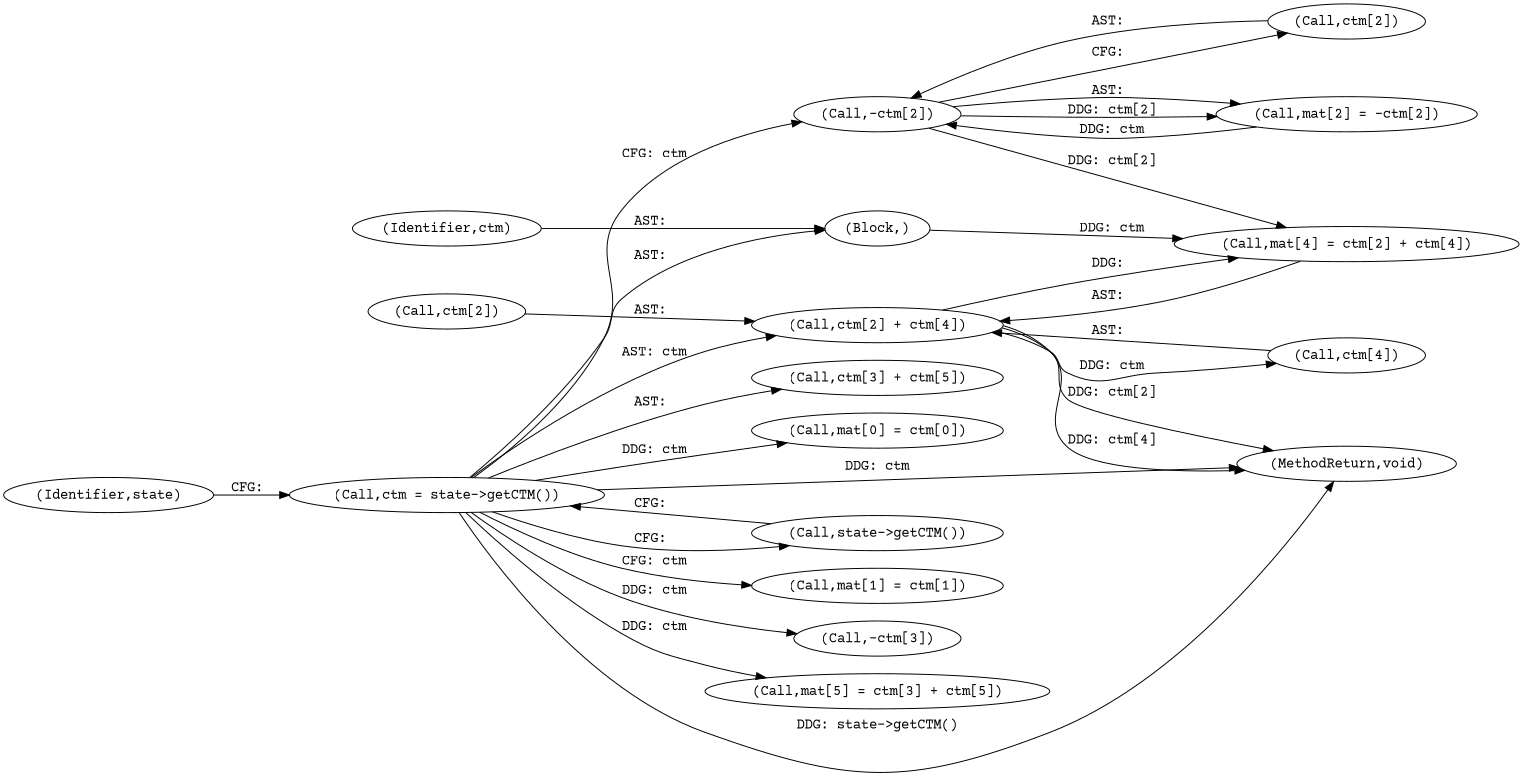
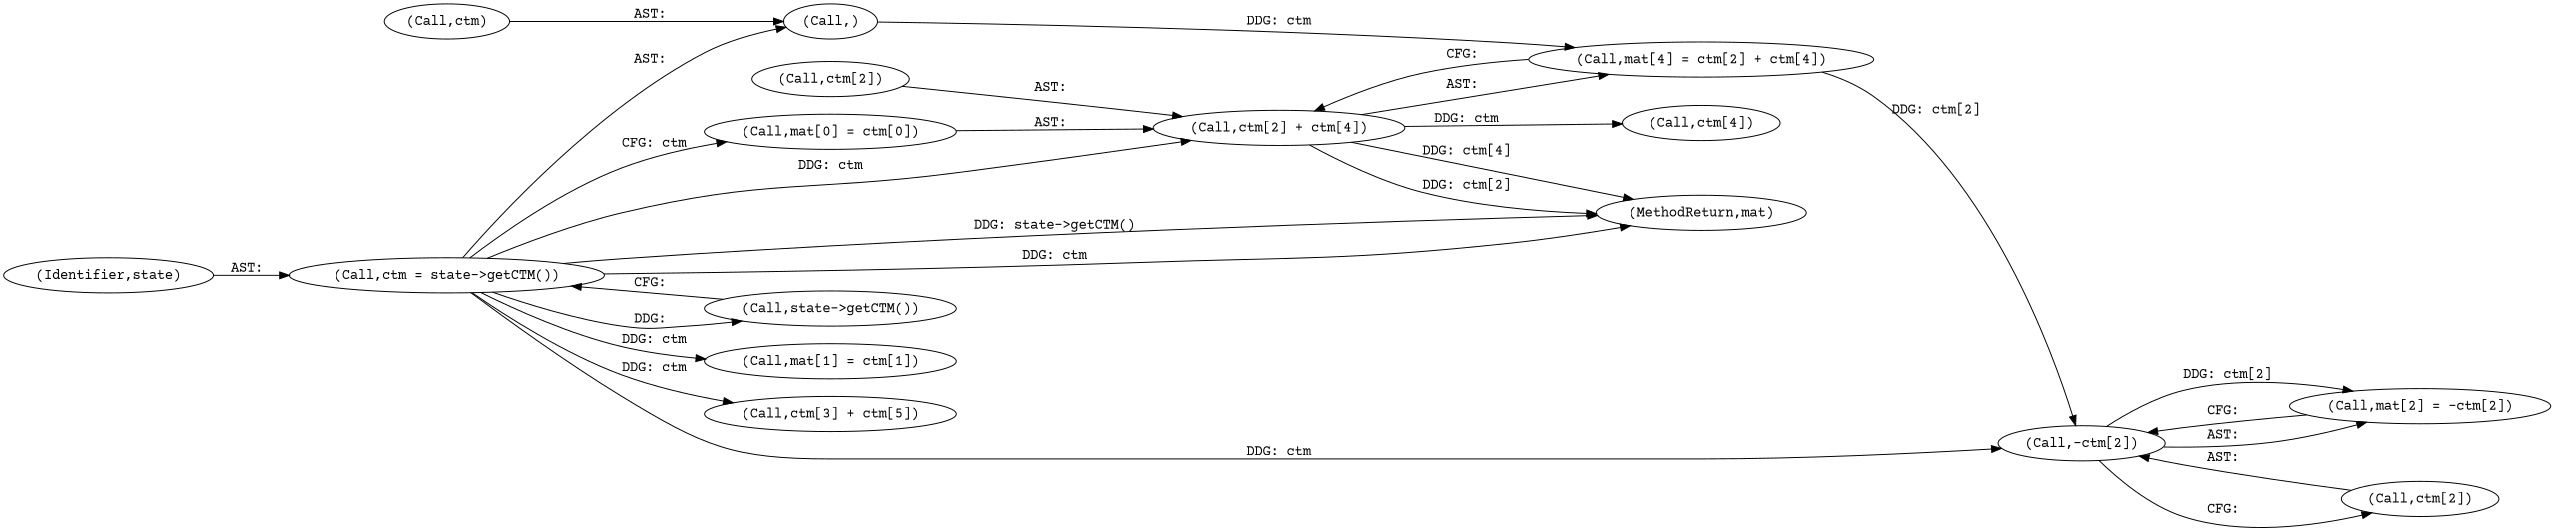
edge "(Call,mat[2] = -ctm[2])" -> "(Call,-ctm[2])": label "DDG: ctm" -> "CFG: "
edge "(Call,ctm = state->getCTM())" -> "(Call,-ctm[2])": label "CFG: ctm" -> "DDG: ctm"
edge "(Call,-ctm[2])" -> "(Call,mat[4] = ctm[2] + ctm[4])": reversed
node "(Identifier,ctm)": label "(Identifier,ctm)" -> "(Call,ctm)"
node "(Block,)": label "(Block,)" -> "(Call,)"
edge "(Call,ctm[2] + ctm[4])" -> "(Call,mat[4] = ctm[2] + ctm[4])": label "DDG: " -> "AST: "
edge "(Call,mat[4] = ctm[2] + ctm[4])" -> "(Call,ctm[2] + ctm[4])": label "AST: " -> "CFG: "
edge "(Call,ctm[4])" -> "(Call,ctm[2] + ctm[4])": now "(Call,mat[0] = ctm[0])" -> "(Call,ctm[2] + ctm[4])"
edge "(Call,ctm = state->getCTM())" -> "(Call,ctm[2] + ctm[4])": label "AST: ctm" -> "DDG: ctm"
edge "(Call,ctm = state->getCTM())" -> "(Call,ctm[3] + ctm[5])": label "AST: " -> "DDG: ctm"
edge "(Call,ctm = state->getCTM())" -> "(Call,mat[0] = ctm[0])": label "DDG: ctm" -> "CFG: ctm"
node "(MethodReturn,void)": label "(MethodReturn,void)" -> "(MethodReturn,mat)"
edge "(Identifier,state)" -> "(Call,ctm = state->getCTM())": label "CFG: " -> "AST: "
edge "(Call,ctm = state->getCTM())" -> "(Call,state->getCTM())": label "CFG: " -> "DDG: "
edge "(Call,ctm = state->getCTM())" -> "(Call,mat[1] = ctm[1])": label "CFG: ctm" -> "DDG: ctm"
node "(Call,-ctm[3])": removed
node "(Call,mat[5] = ctm[3] + ctm[5])": removed
